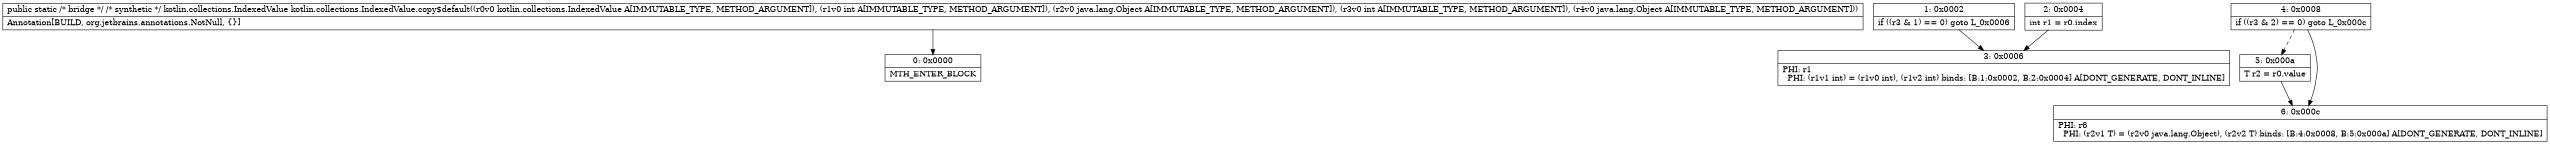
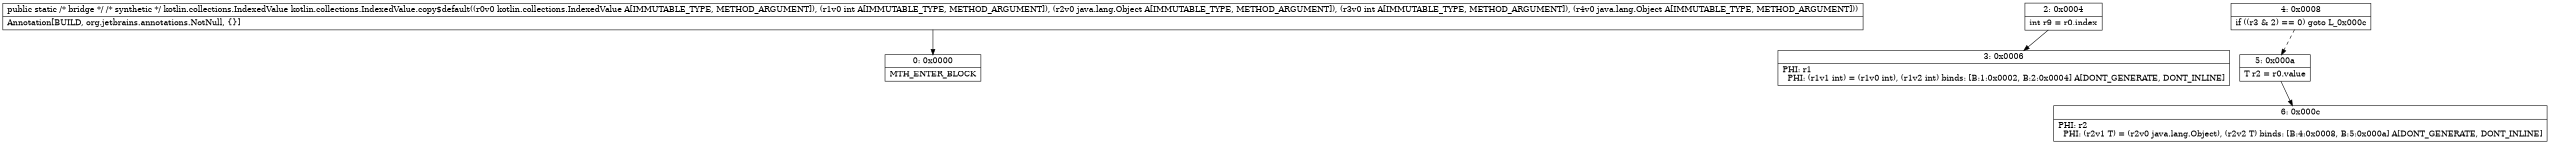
node "1: 0x0002": removed
node "2: 0x0004": text "int r1 = r0.index" -> "int r9 = r0.index"
edge "4: 0x0008" -> "6: 0x000c": removed
node "6: 0x000c": text "PHI: r6" -> "PHI: r2"
